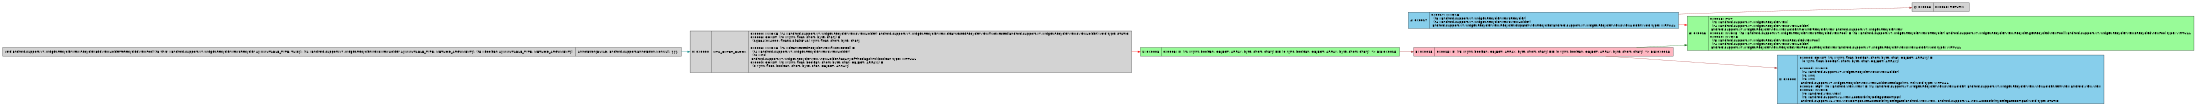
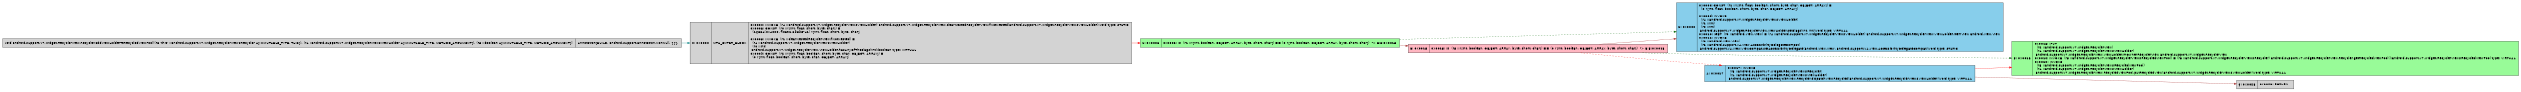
edge "1: 0x000a" -> "2: 0x000c": added
edge "3: 0x0015" -> "5: 0x001a": style solid -> dashed
edge "3: 0x0015" -> "4: 0x0017": added
